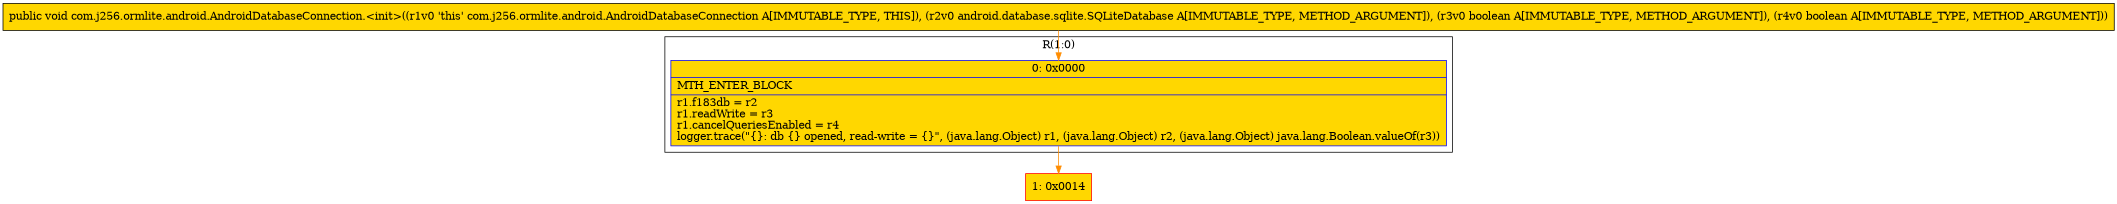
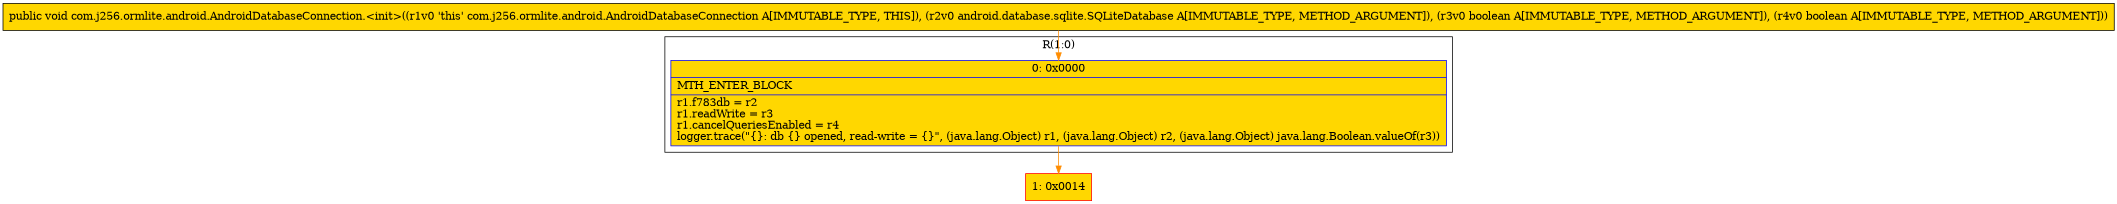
node "0: 0x0000": text "r1.f183db = r2" -> "r1.f783db = r2"
